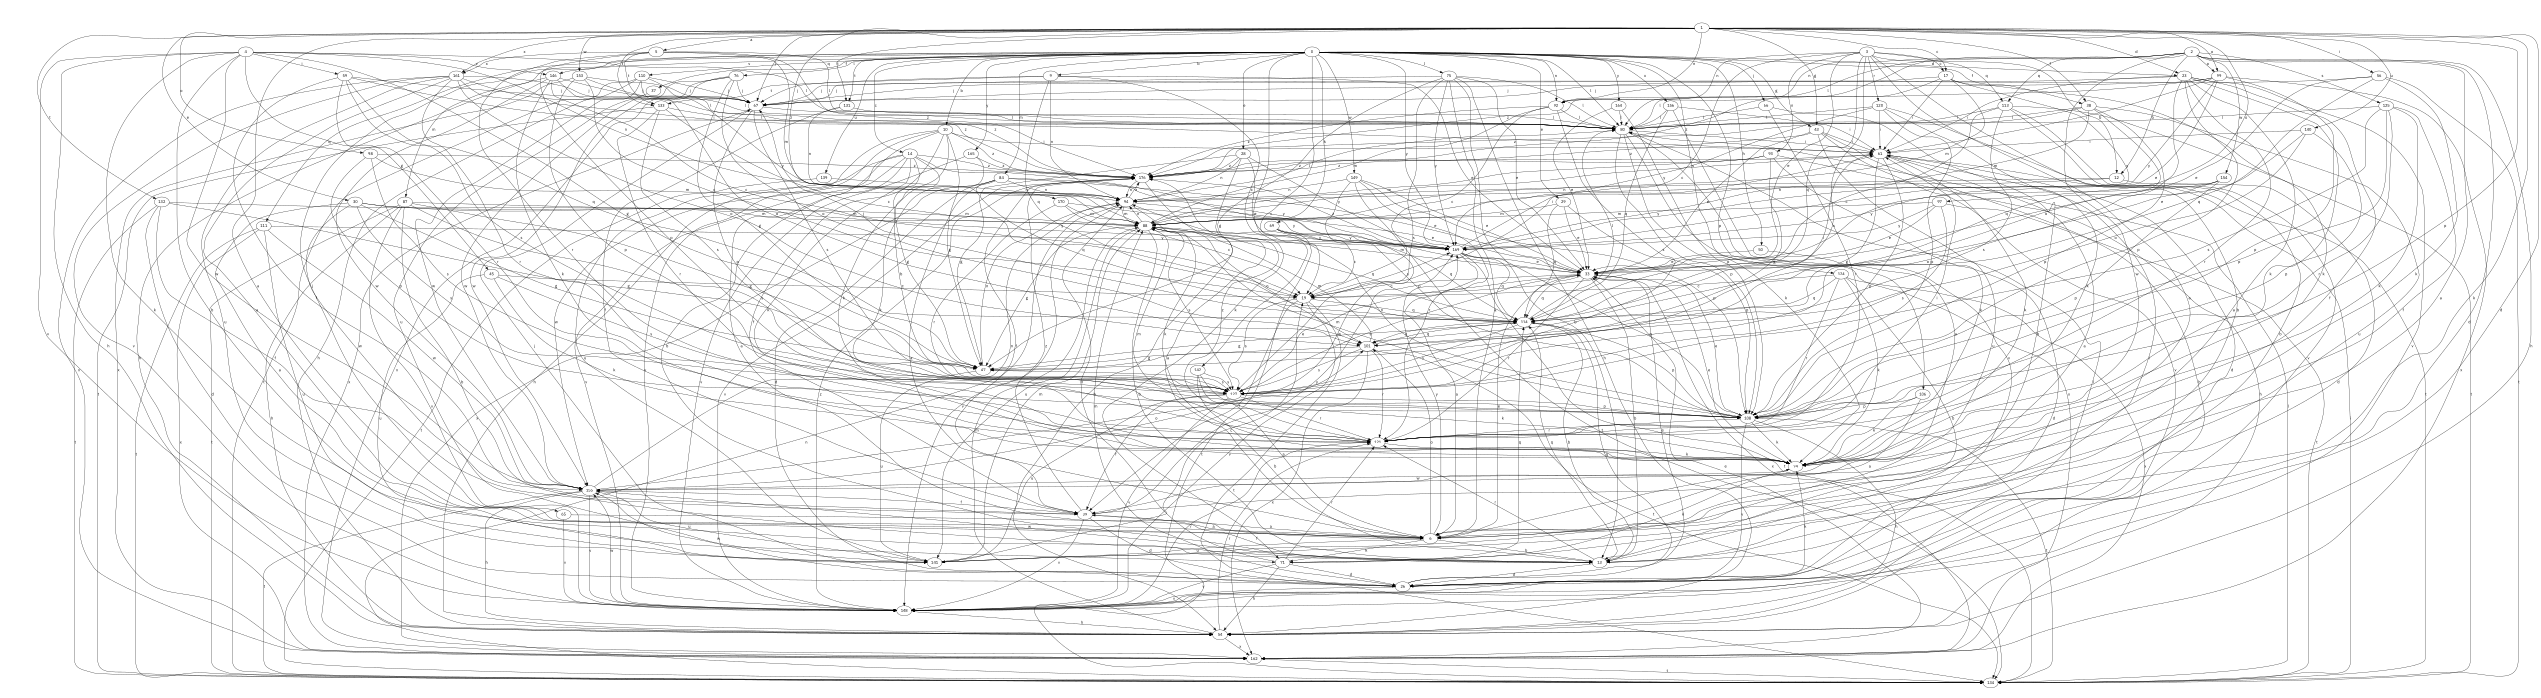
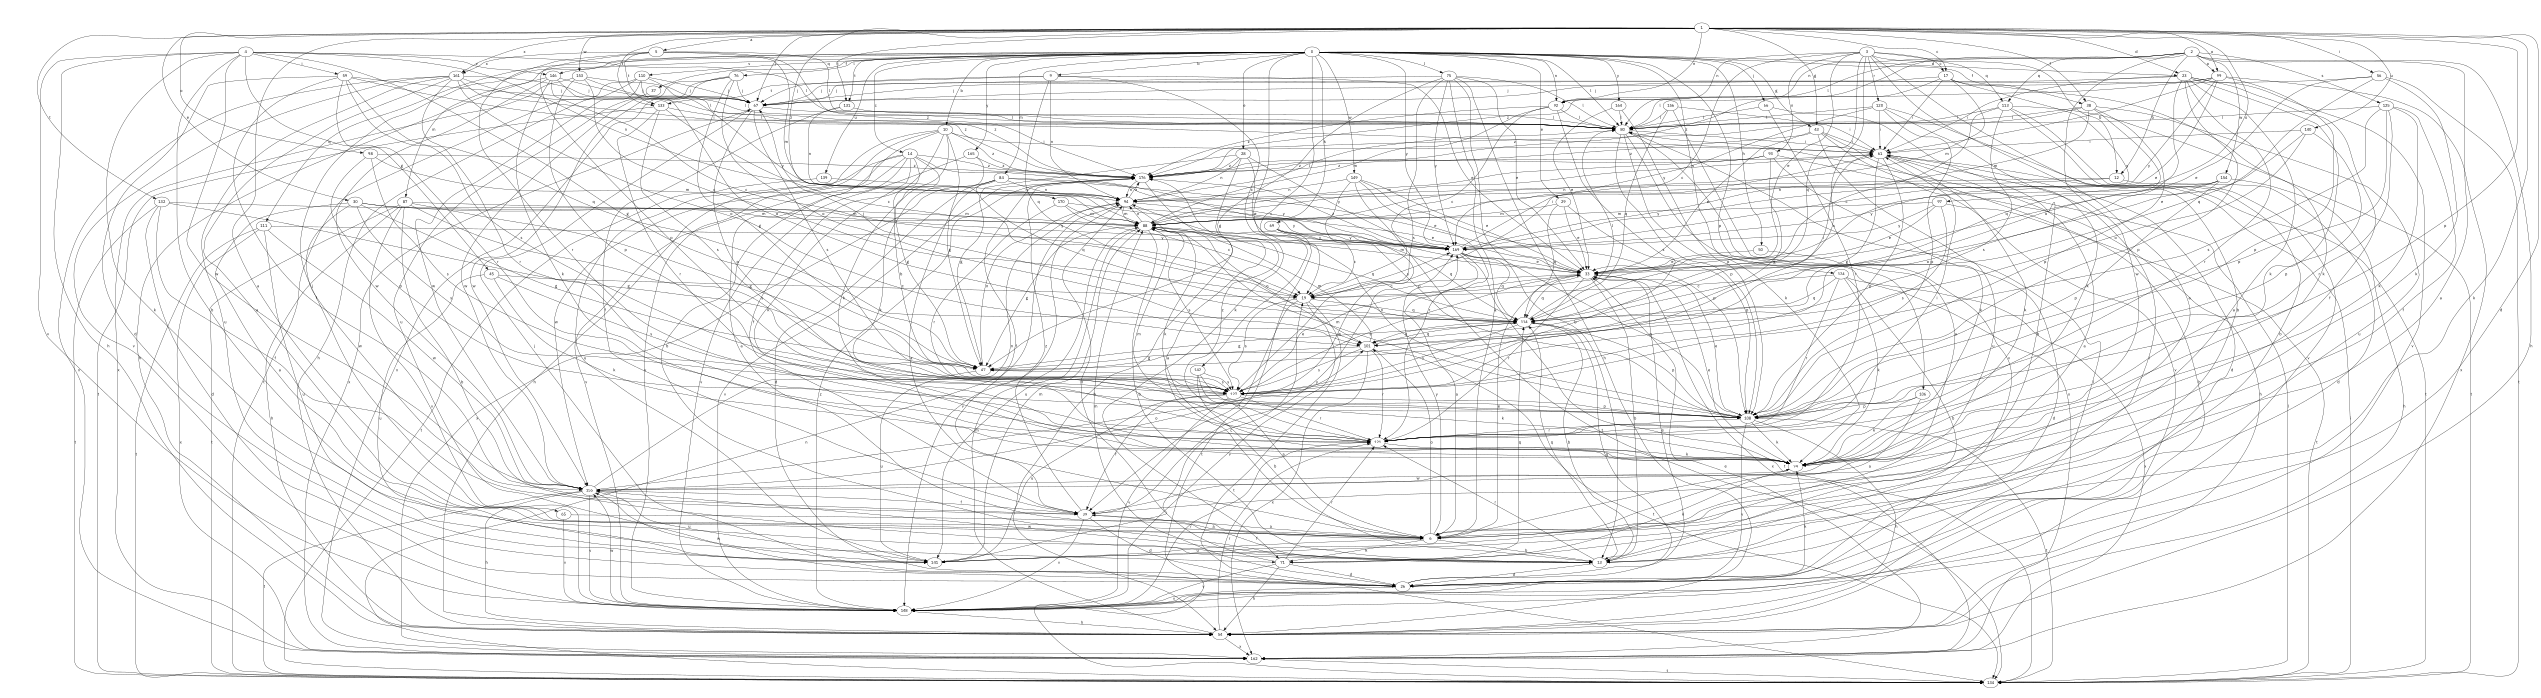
edge "0" -> "156": removed, label "x"
edge "2" -> "26": now "59" -> "26"
edge "154" -> "54": added, label "h"
